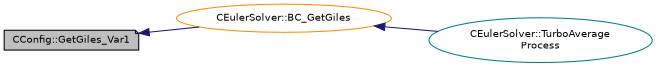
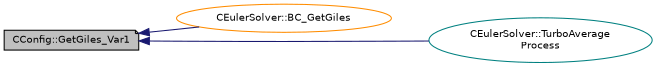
edge "CEulerSolver::TurboAverage Process" -> "CEulerSolver::BC_GetGiles": now "CEulerSolver::TurboAverage Process" -> "CConfig::GetGiles_Var1"
